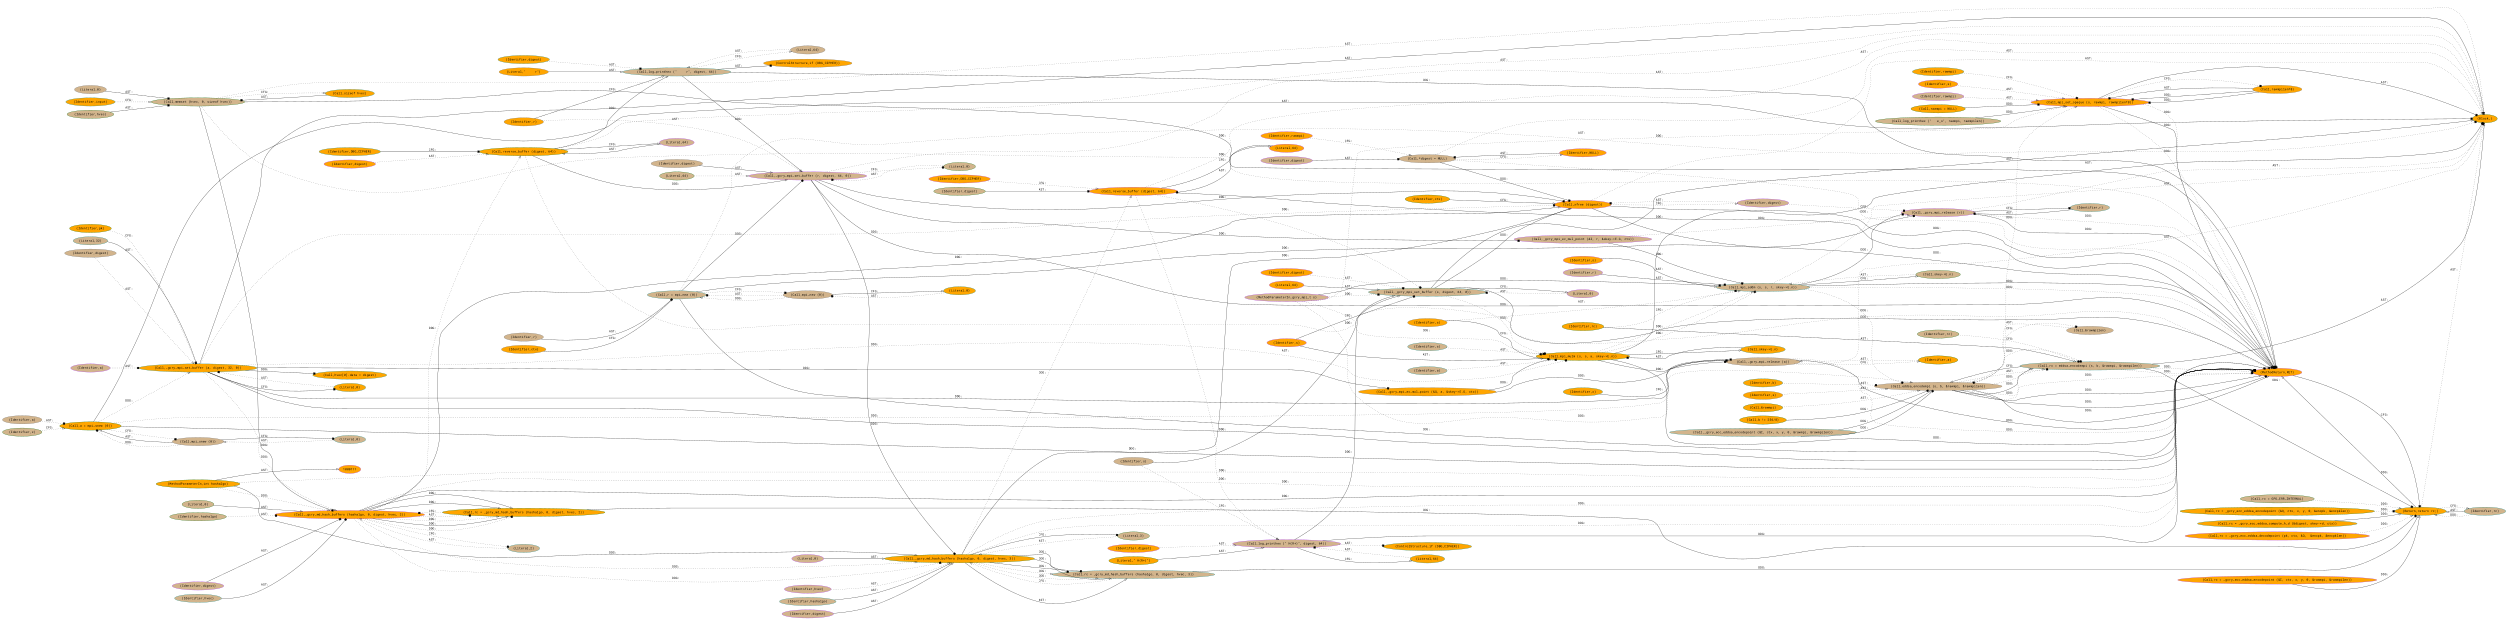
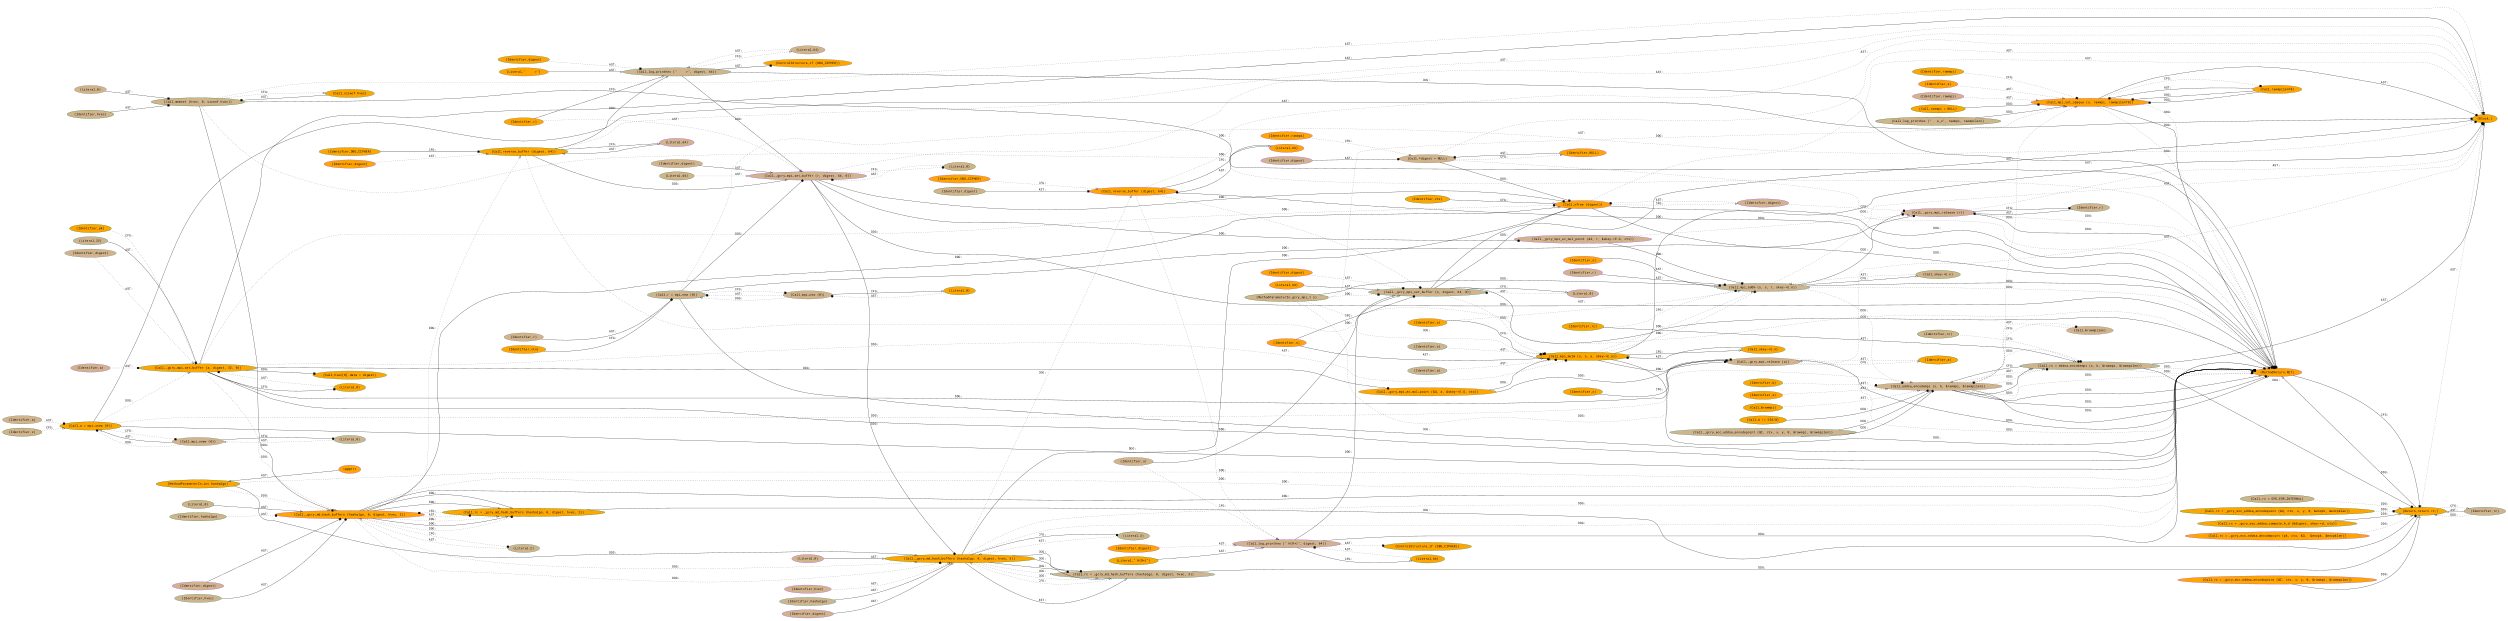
node "(Identifier,input)": removed
node "(MethodParameterIn,gcry_mpi_t s)": color purple -> darkgreen
edge "(MethodParameterIn,int hashalgo)" -> "1000111": reversed
